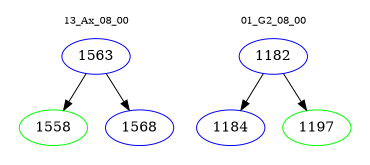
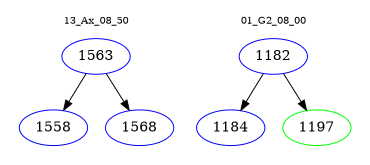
cluster "13_Ax_08_00": label "13_Ax_08_00" -> "13_Ax_08_50"
node "1558": color green -> blue
